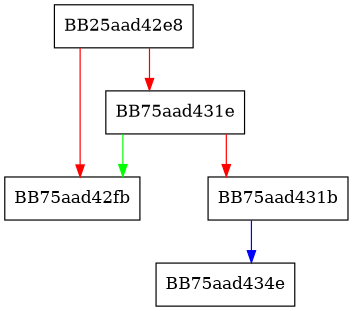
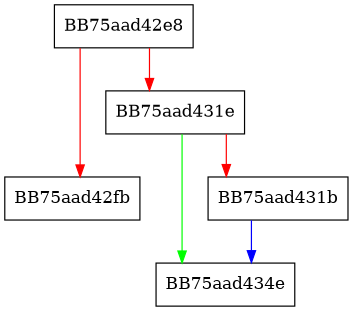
node "BB25aad42e8": label "BB25aad42e8" -> "BB75aad42e8"
edge "BB75aad431e" -> "BB75aad42fb": now "BB75aad431e" -> "BB75aad434e"
